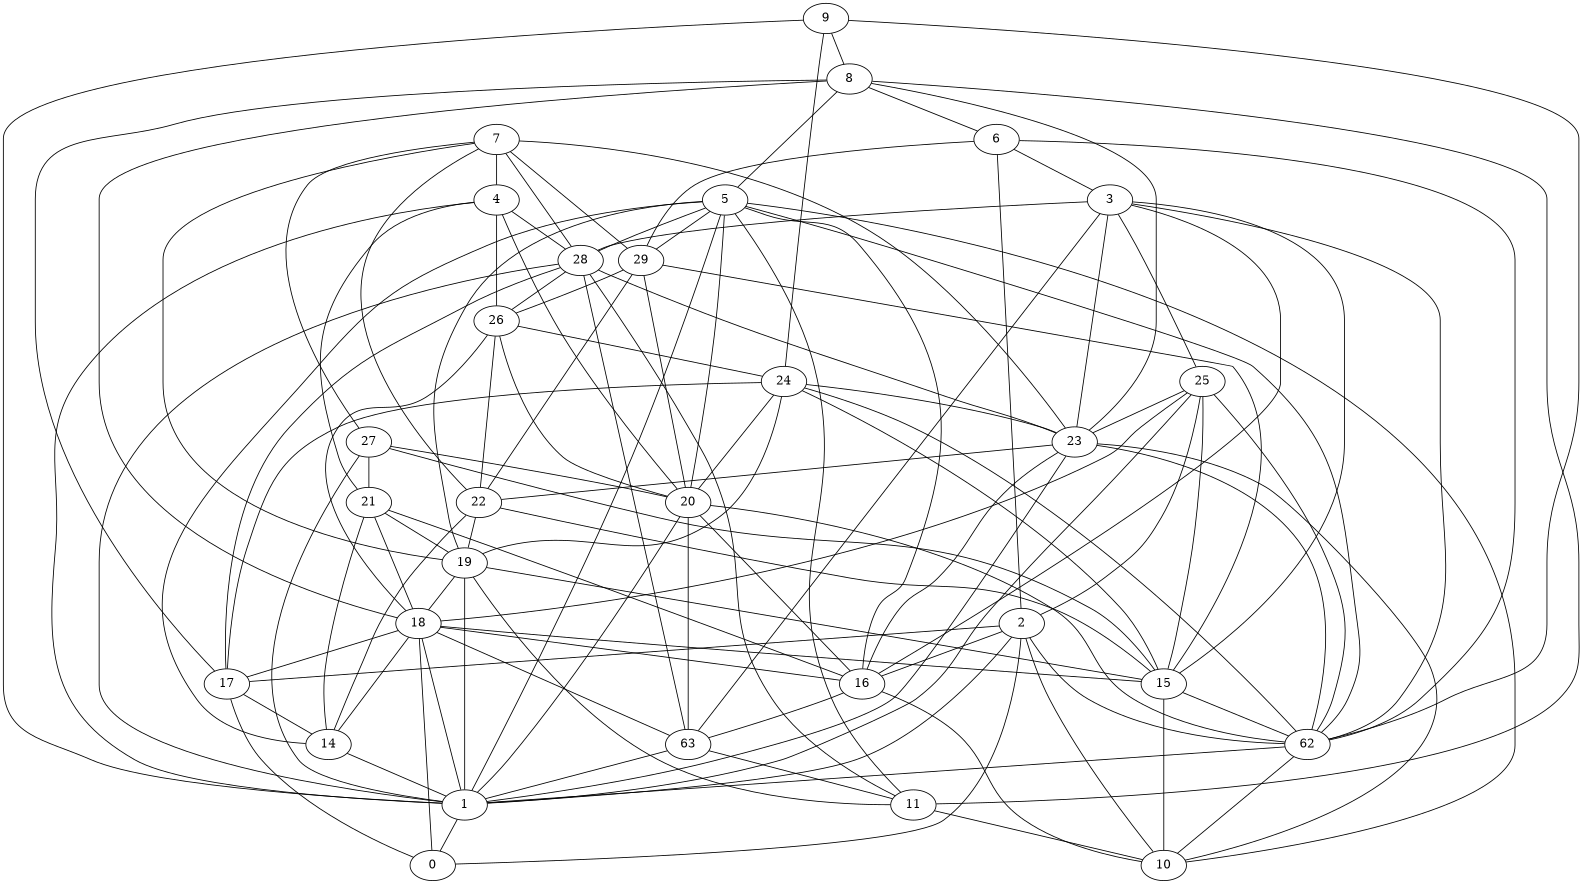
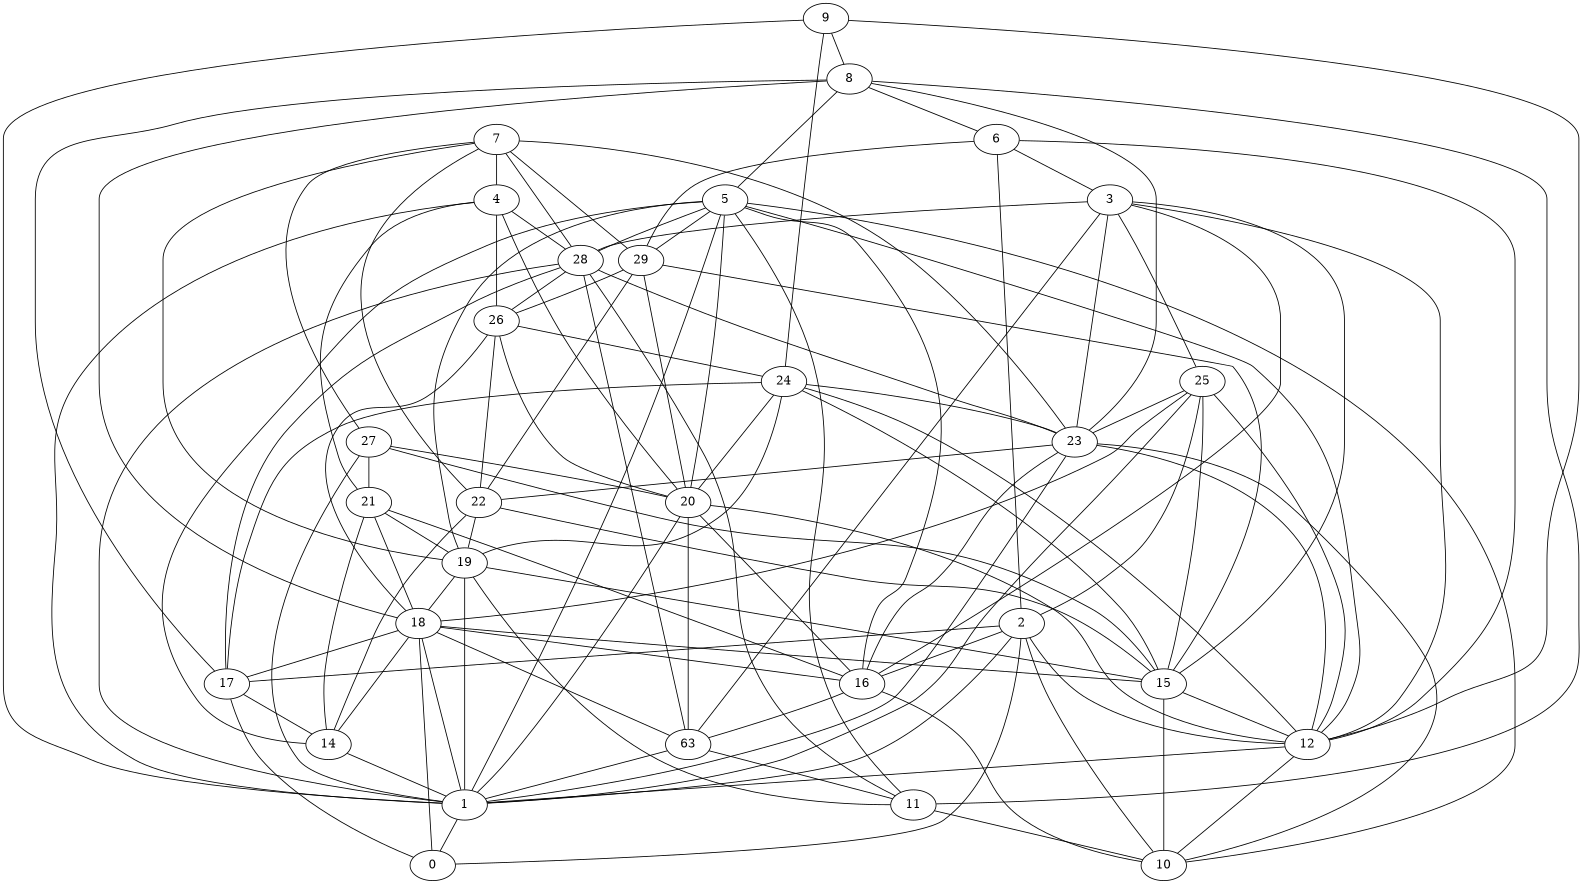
node "62": label "62" -> "12"
